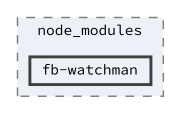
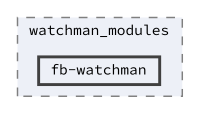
cluster "node_modules": label "node_modules" -> "watchman_modules"
